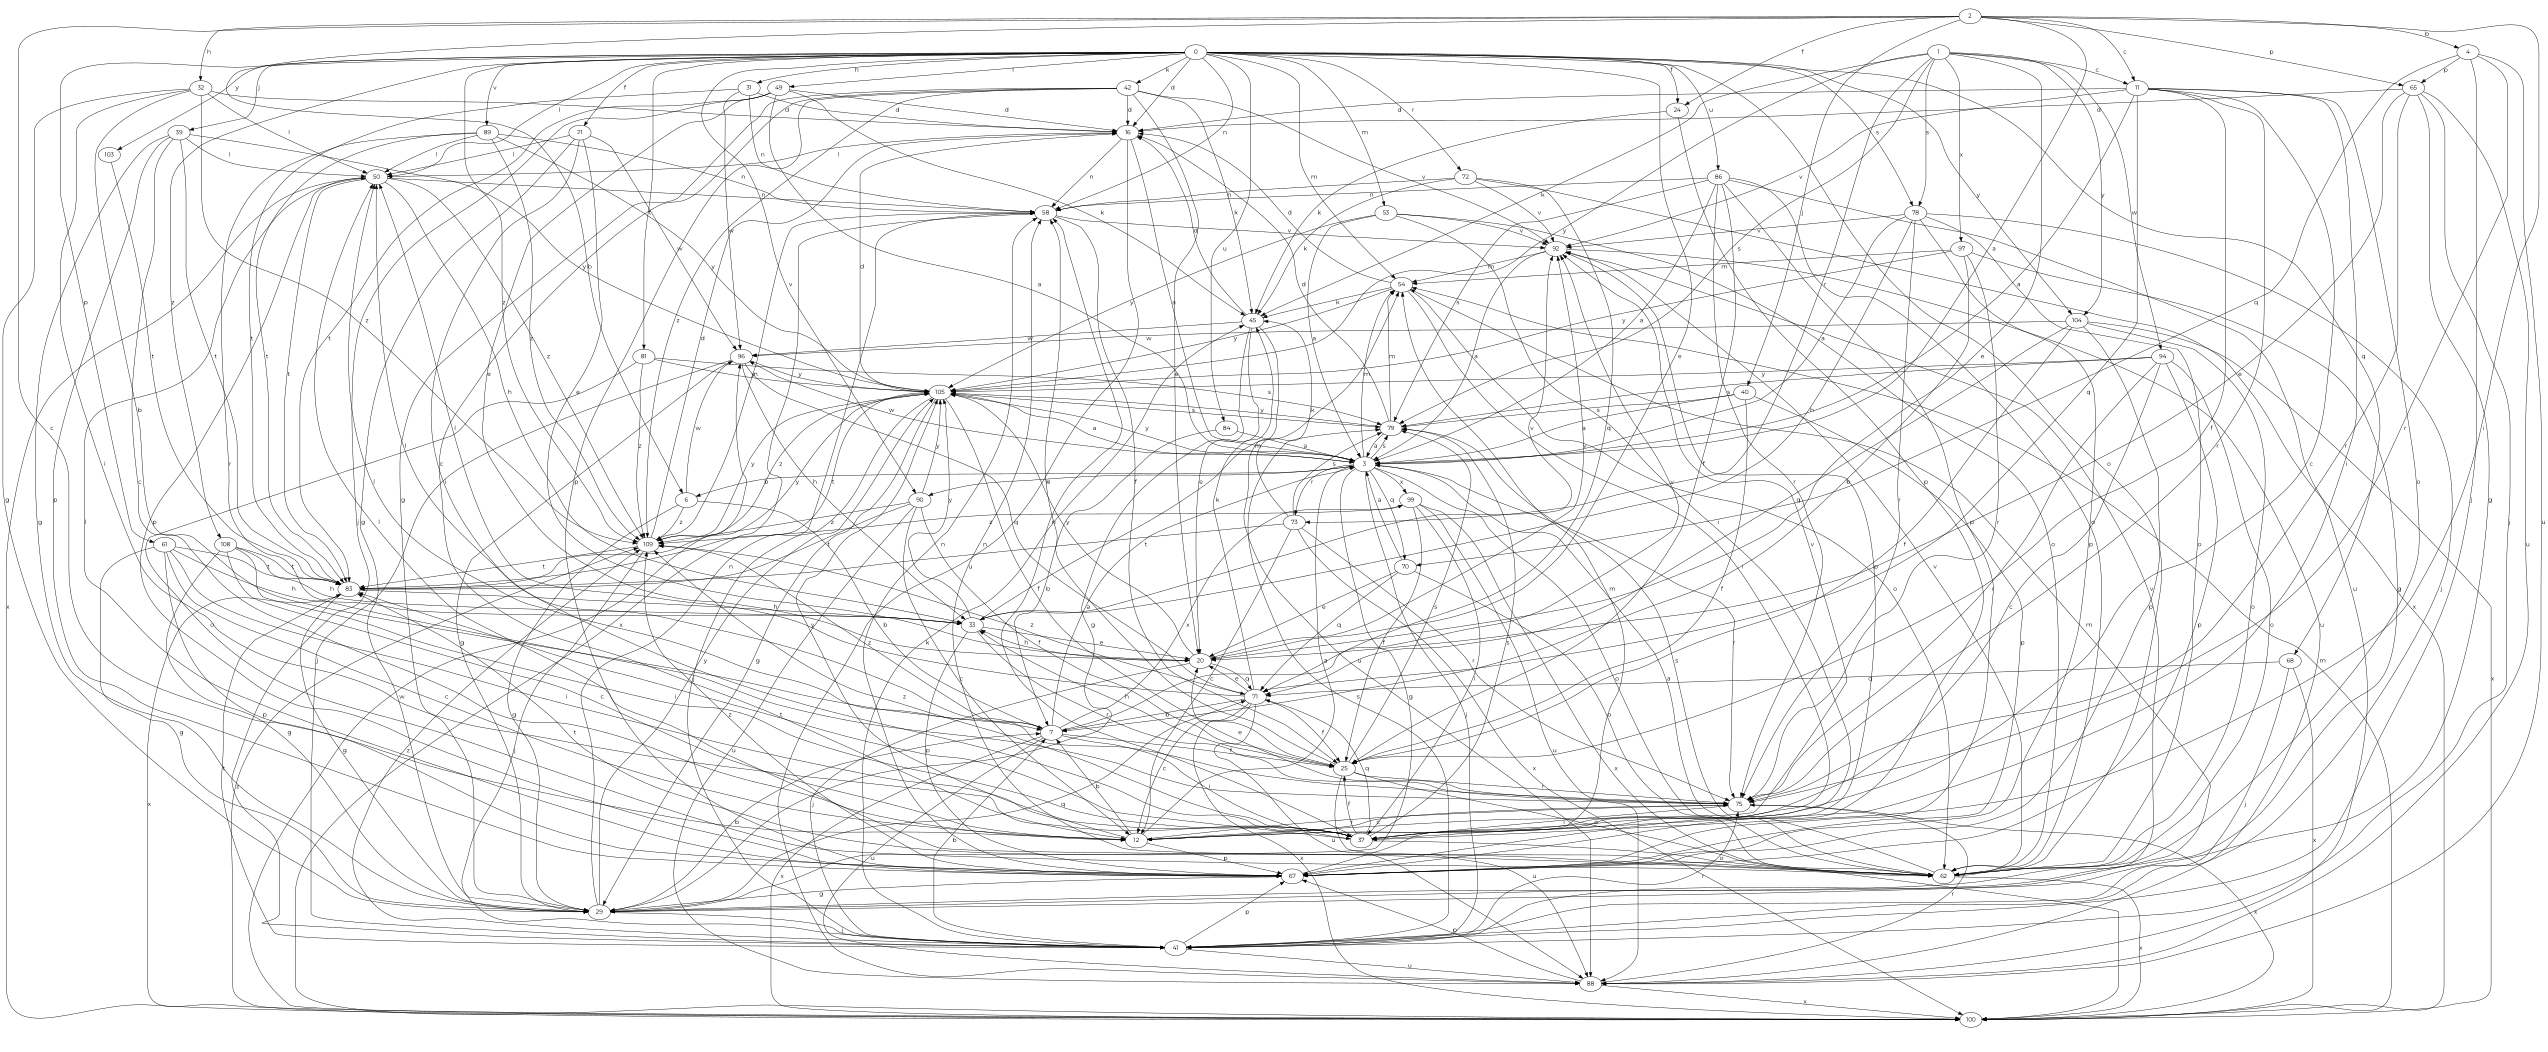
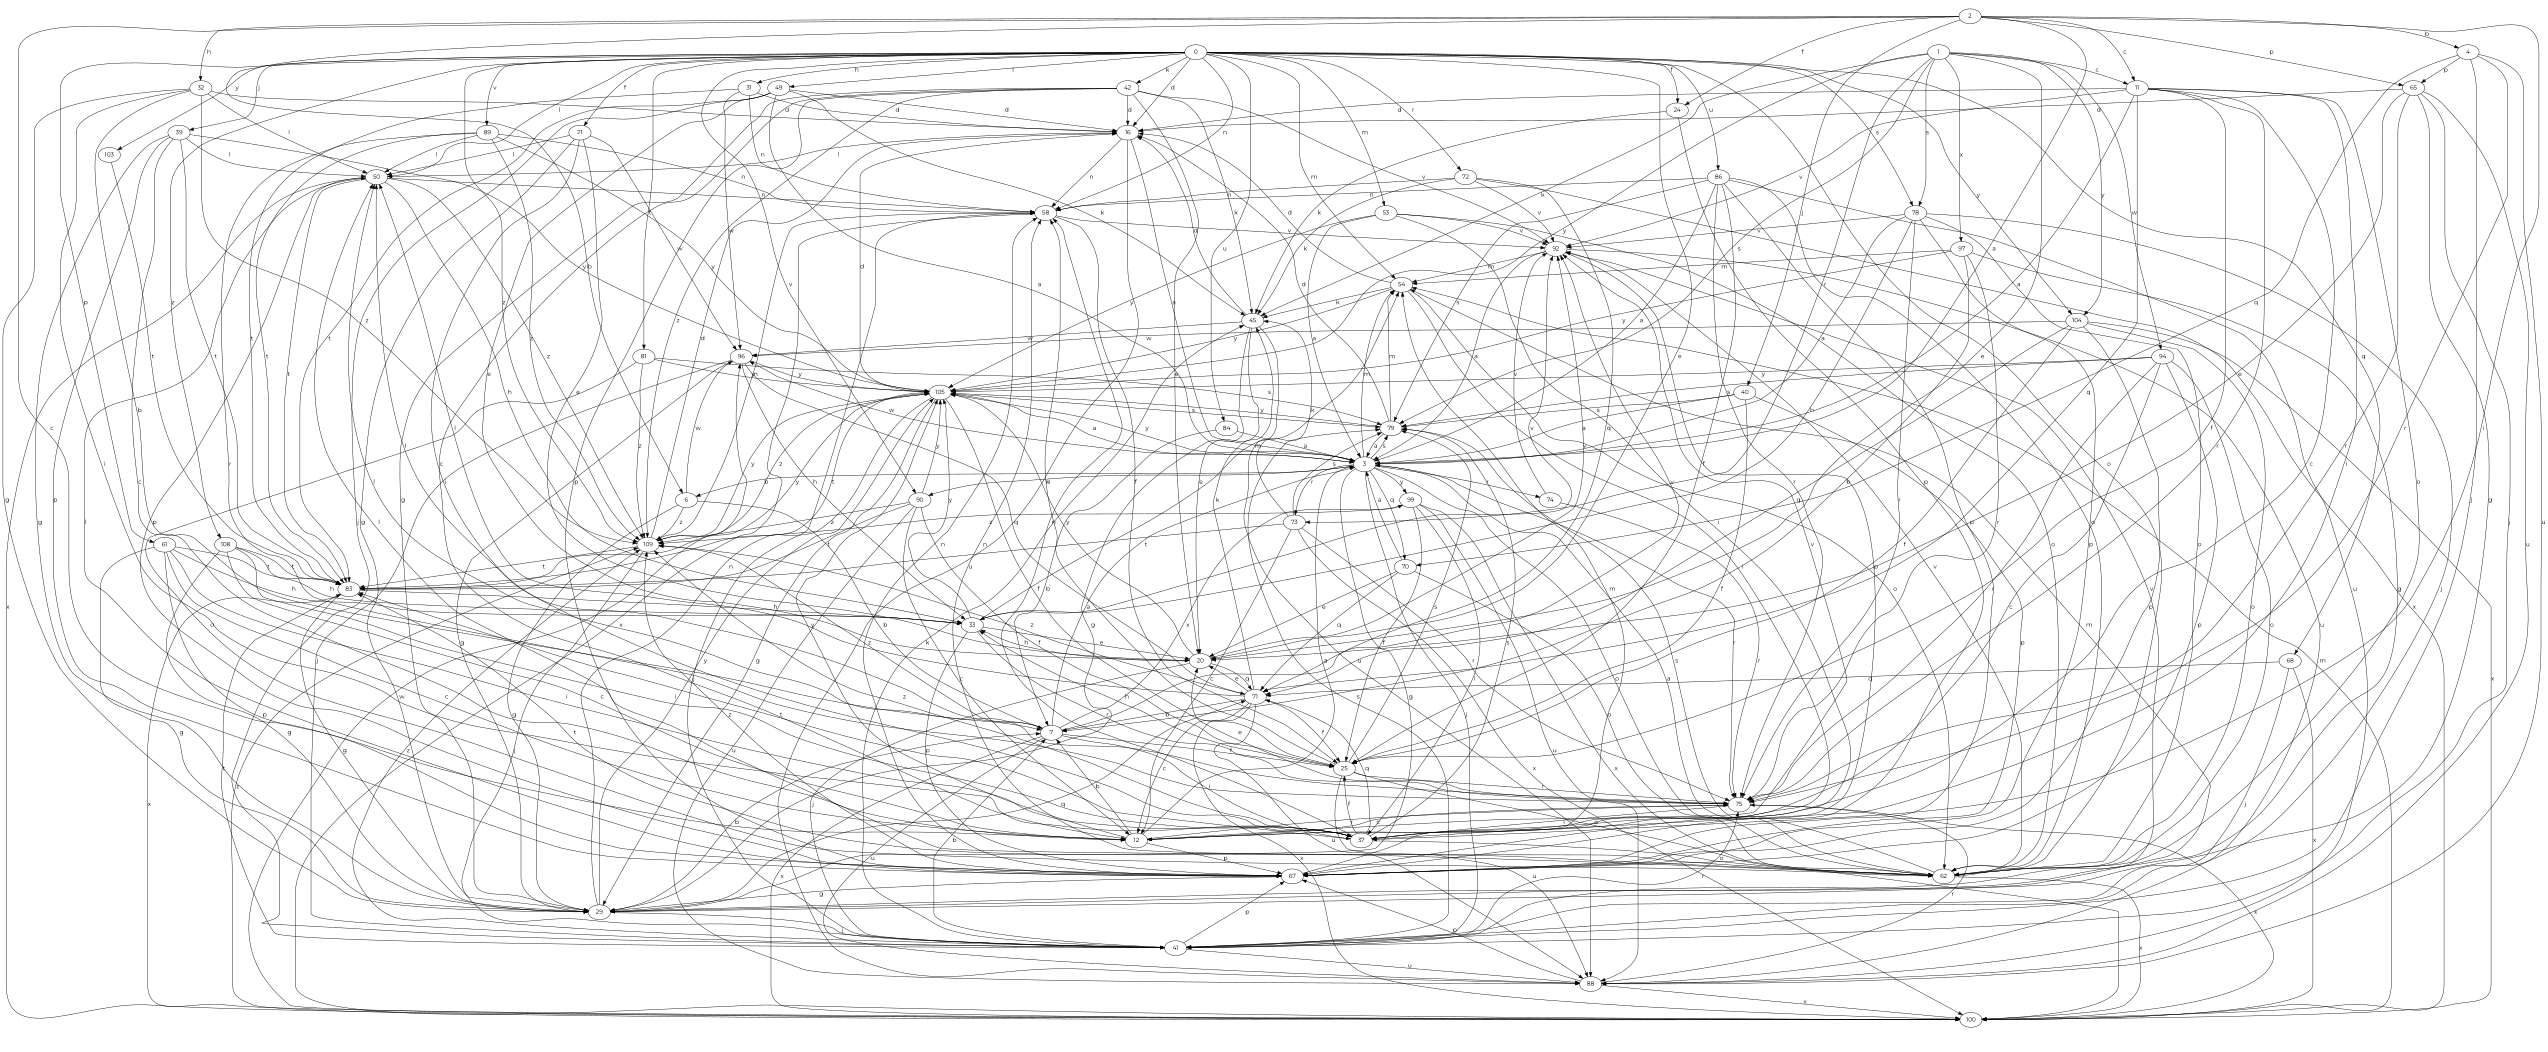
edge "3" -> "99": label "x" -> "y"
node "74": added
